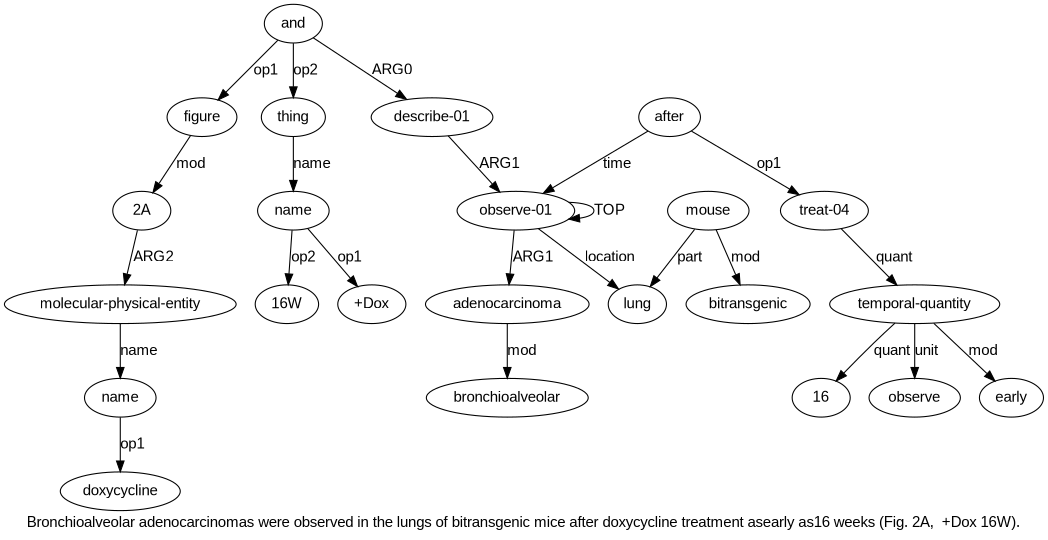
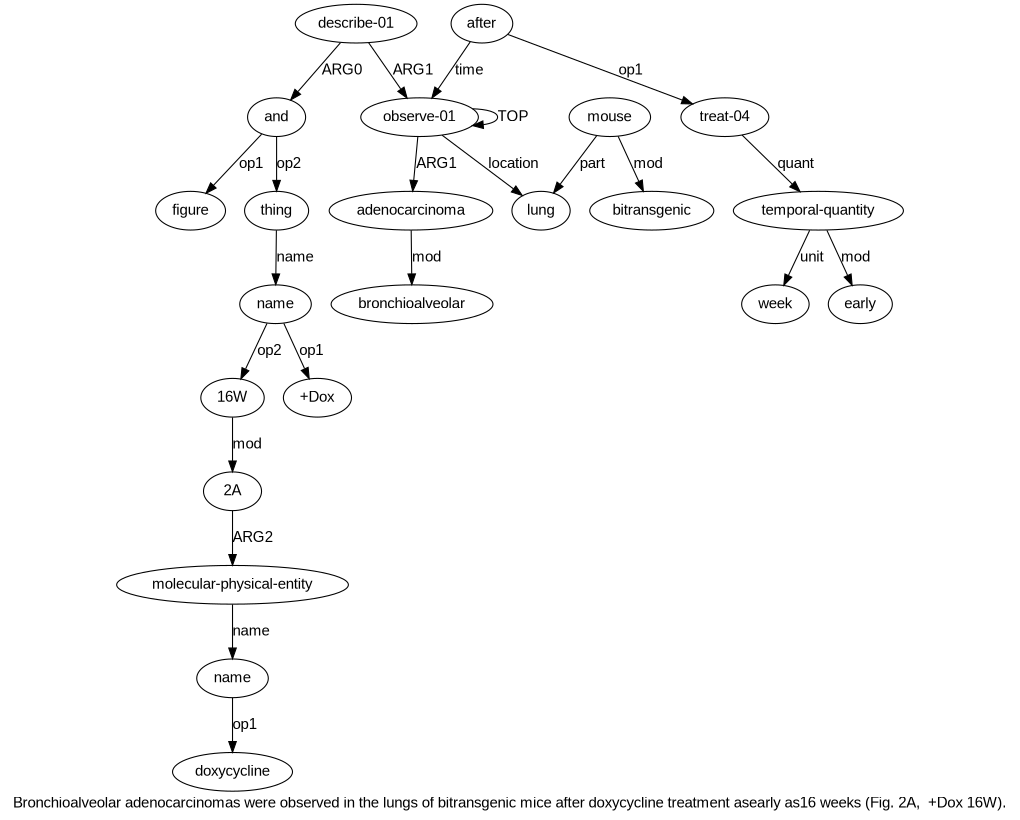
edge "and" -> "describe-01": reversed
edge "figure" -> "2A": now "16W" -> "2A"
node "16": removed
node "observe": label "observe" -> "week"
